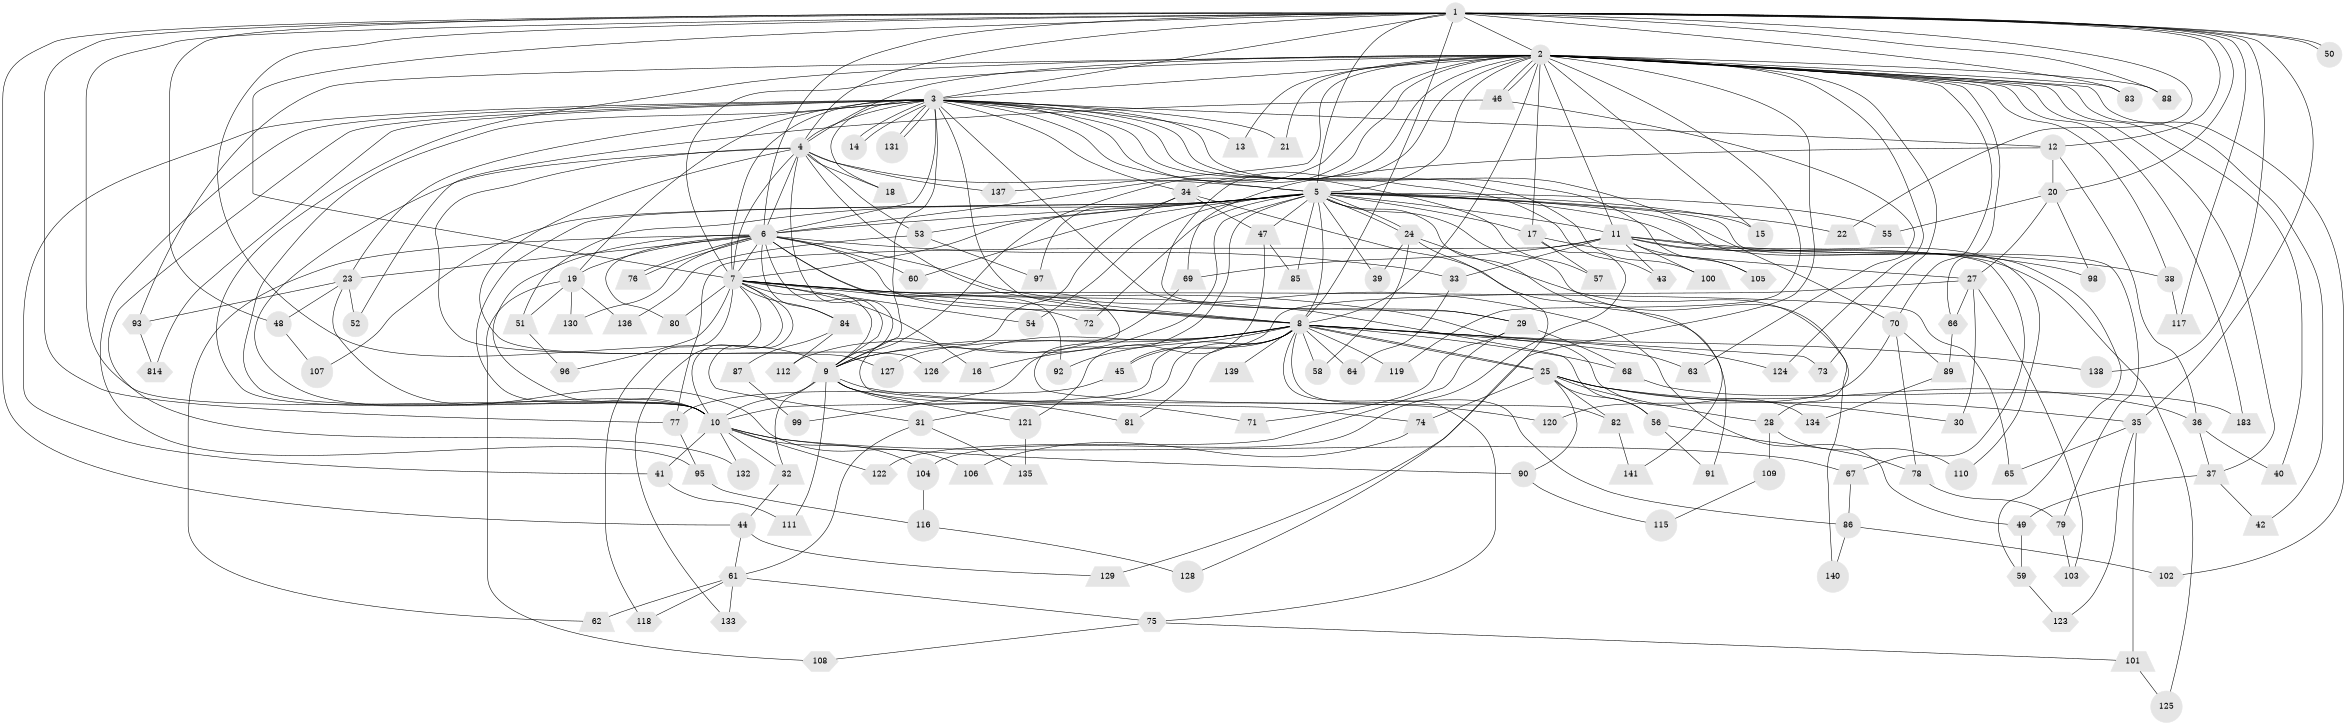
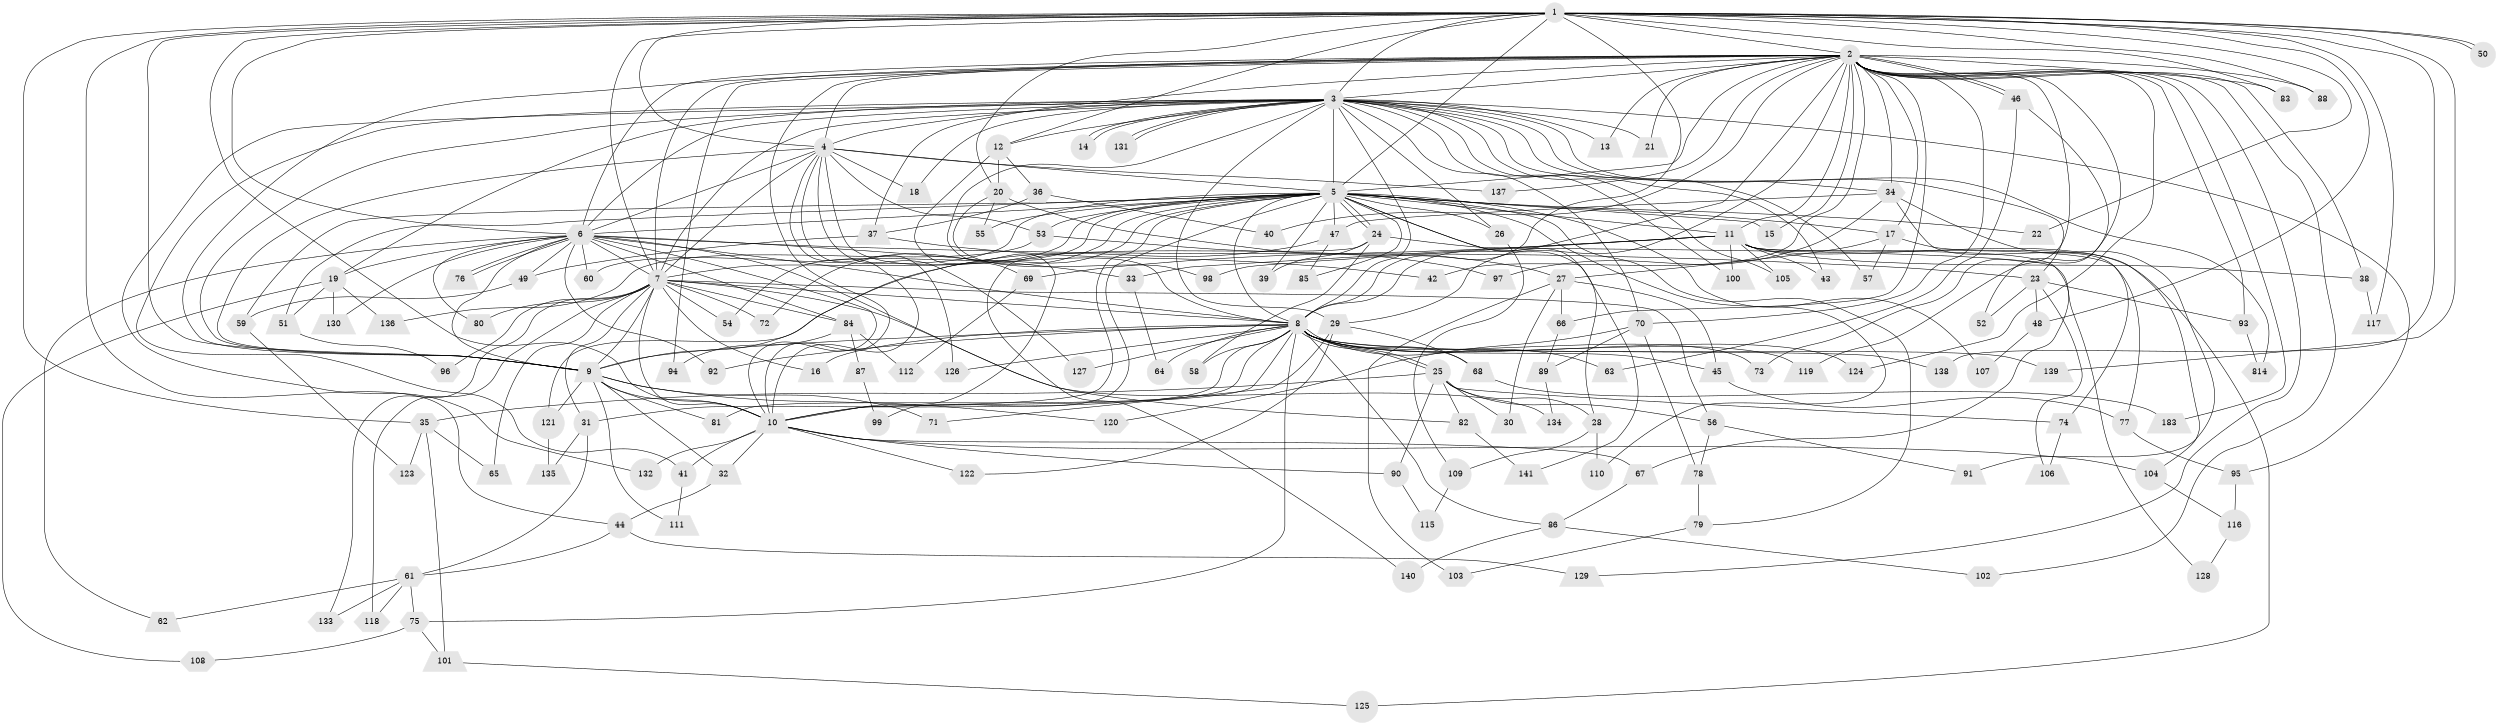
edge "1" -- "77": now "1" -- "139"
node "26": added
node "94": added
edge "25" -- "36": removed
